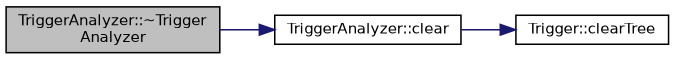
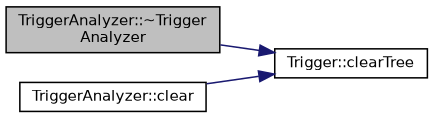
edge "TriggerAnalyzer::~Trigger Analyzer" -> "TriggerAnalyzer::clear": now "TriggerAnalyzer::~Trigger Analyzer" -> "Trigger::clearTree"
